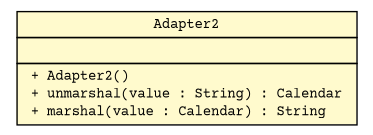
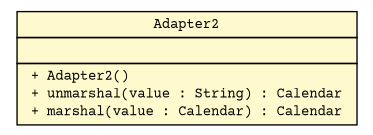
node "Adapter2": text "+ marshal(value : Calendar) : String" -> "+ marshal(value : Calendar) : Calendar"
